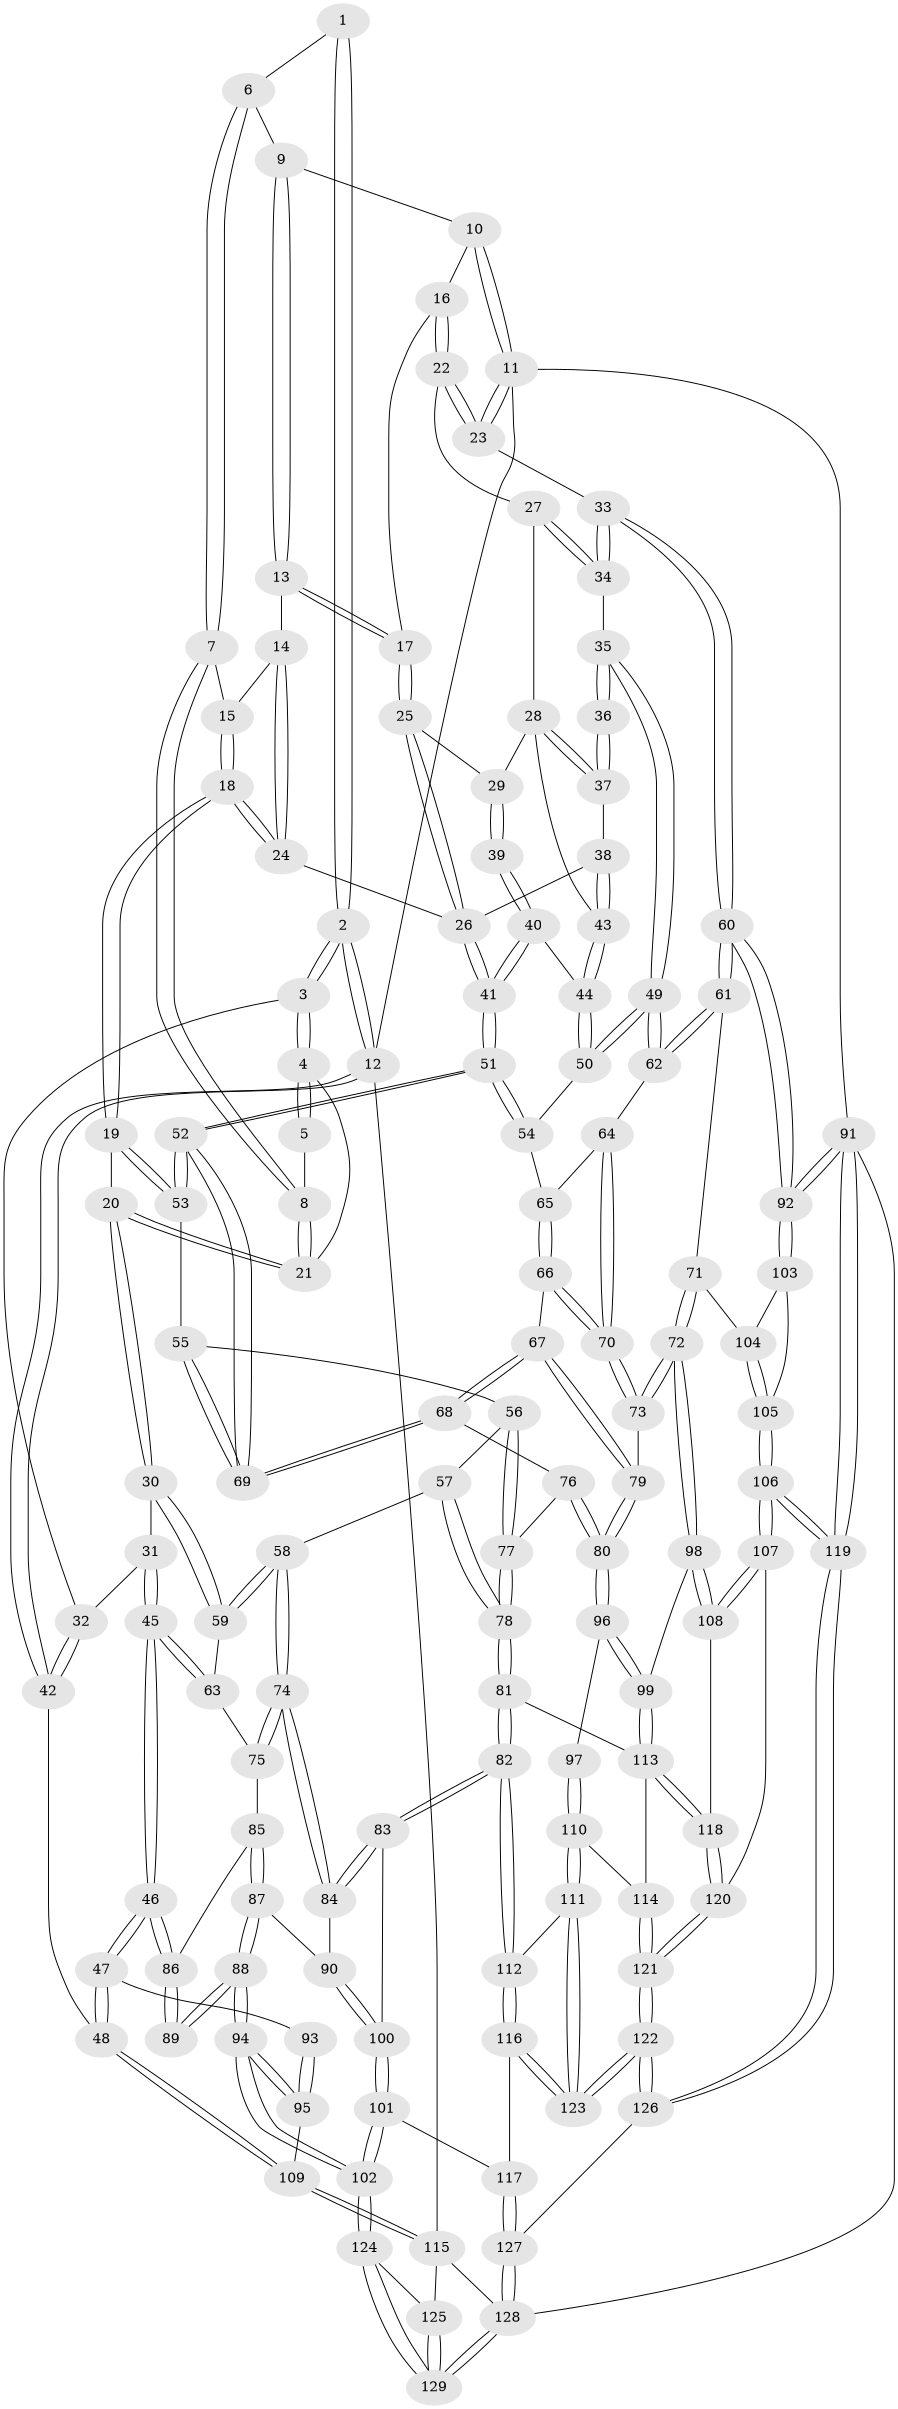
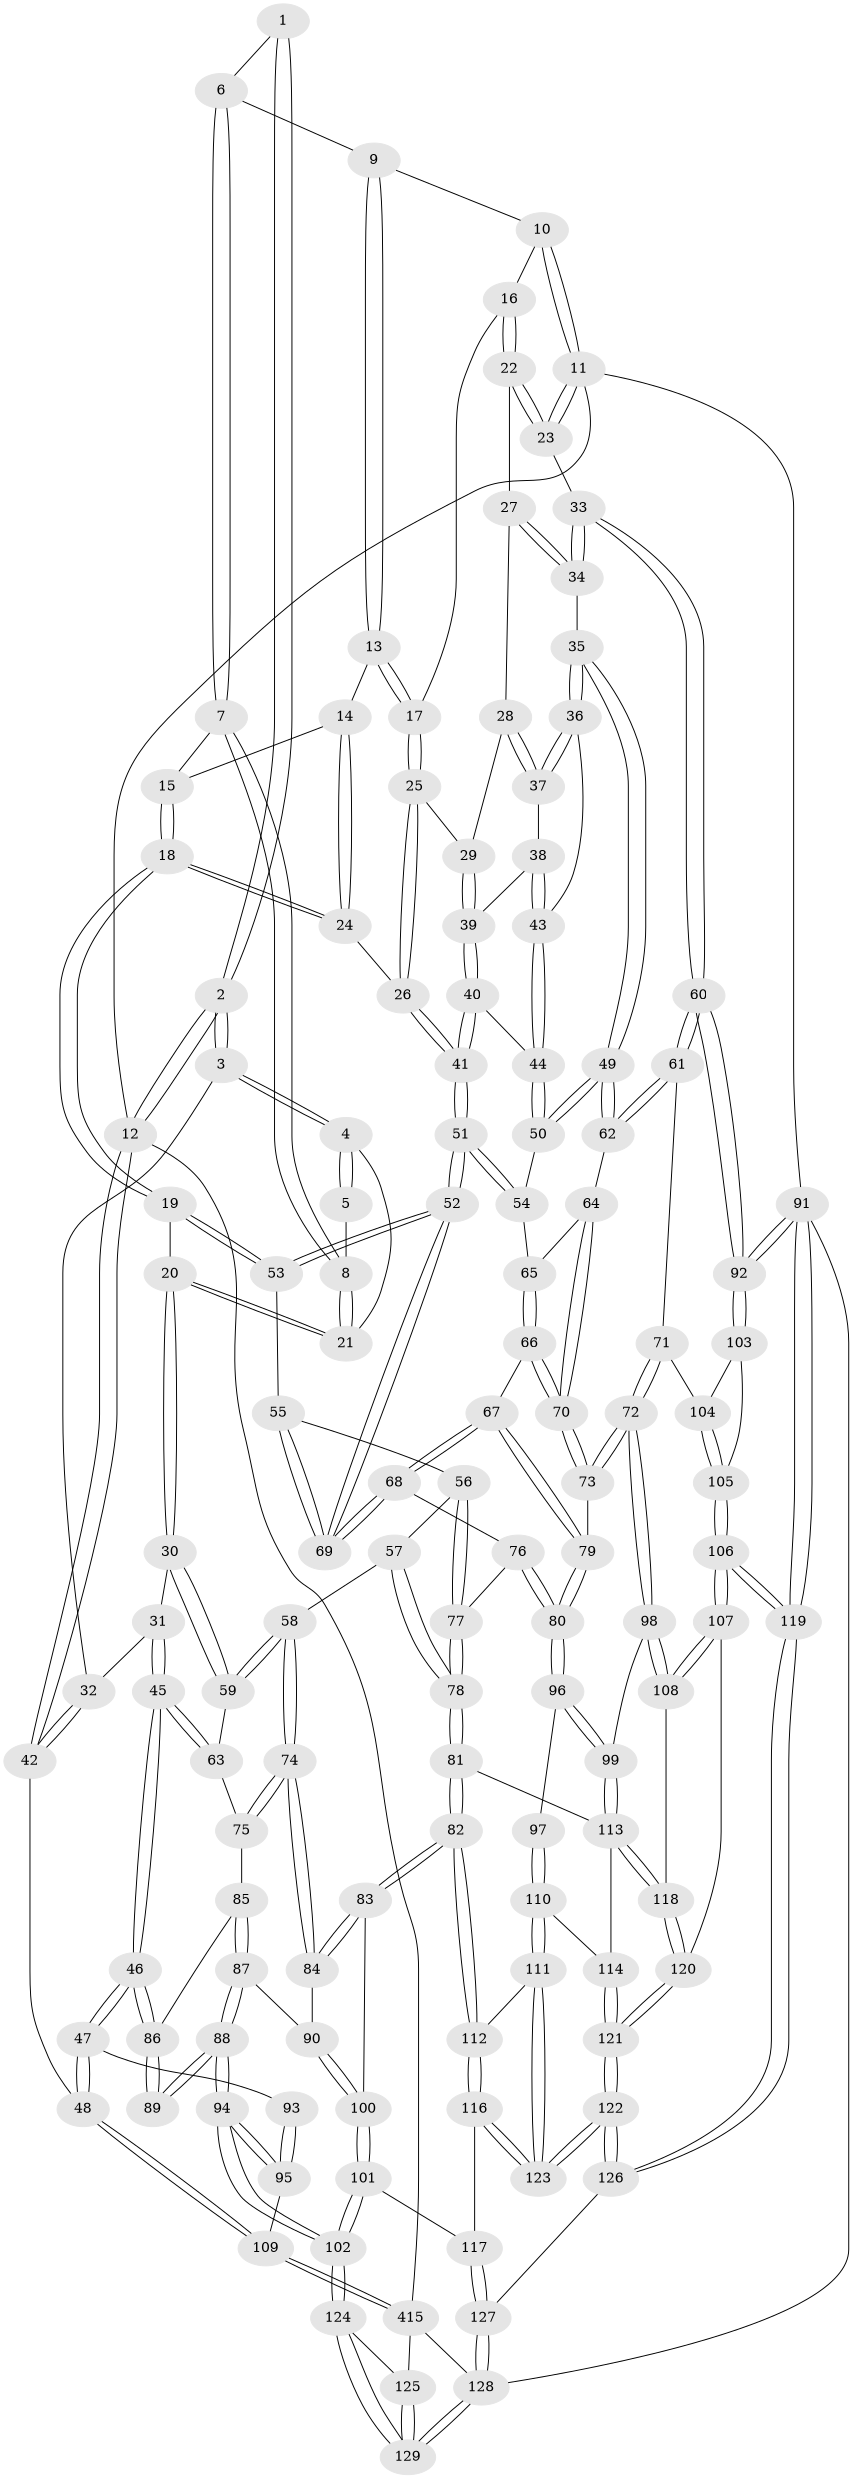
edge "28" -- "43": now "36" -- "43"
edge "38" -- "26": now "38" -- "39"
node "115": label "115" -> "415"
